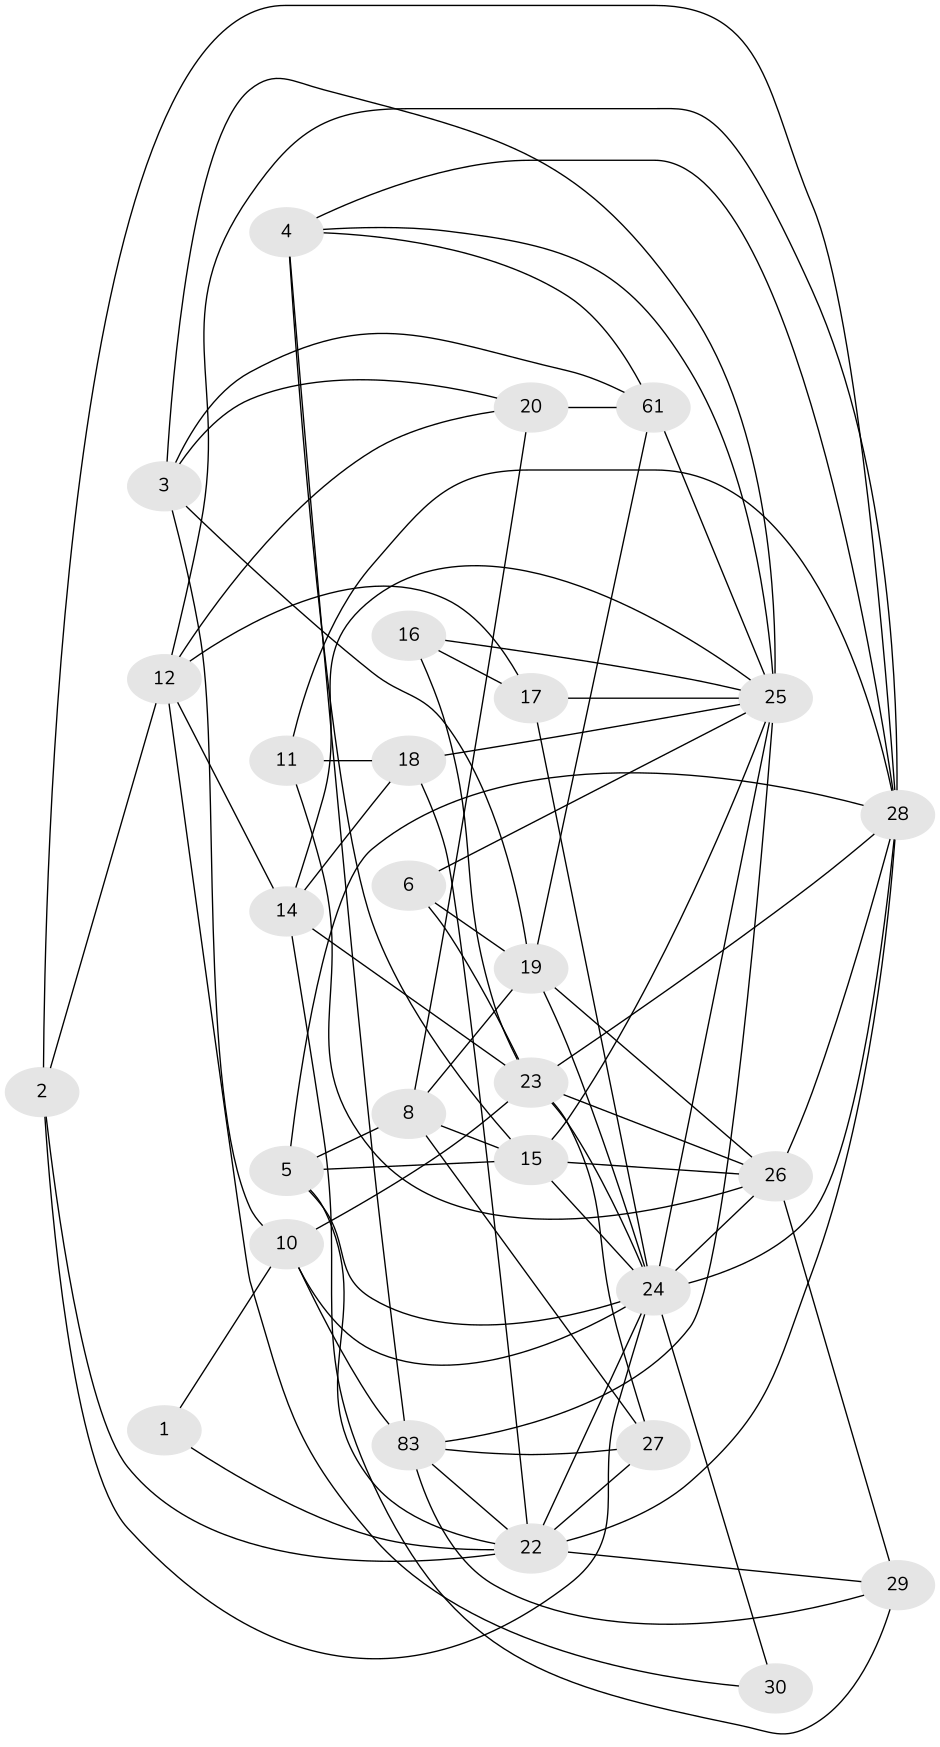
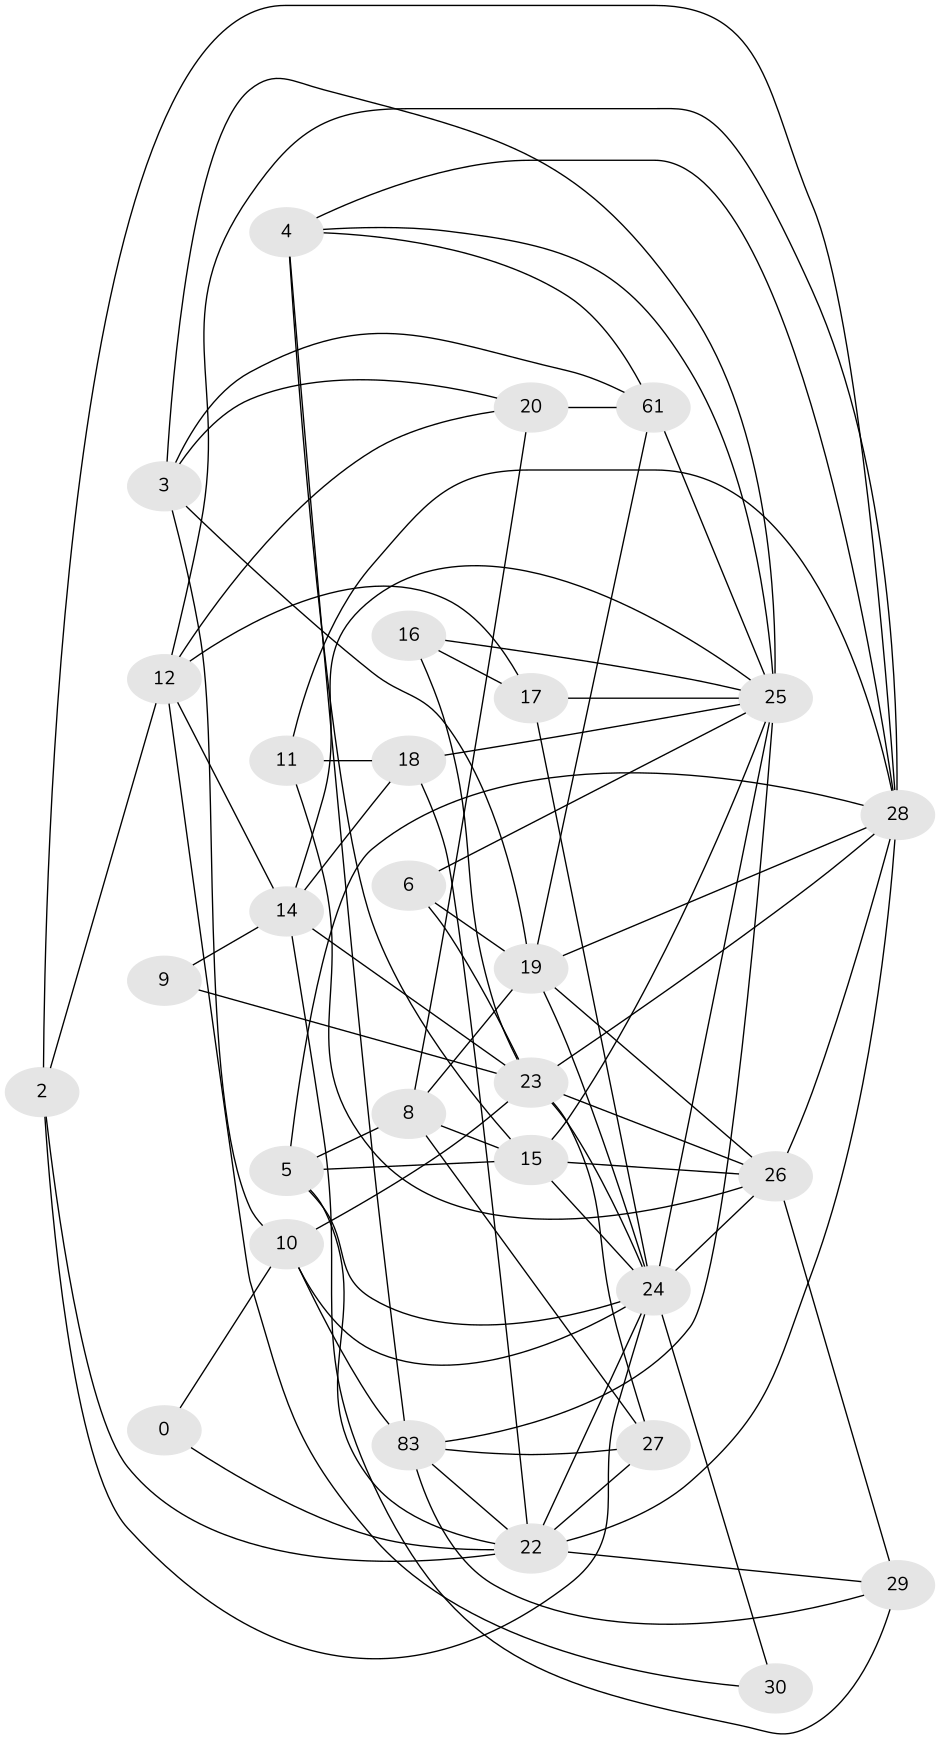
node "9": added
edge "28" -- "24": now "28" -- "19"
node "1": label "1" -> "0"
